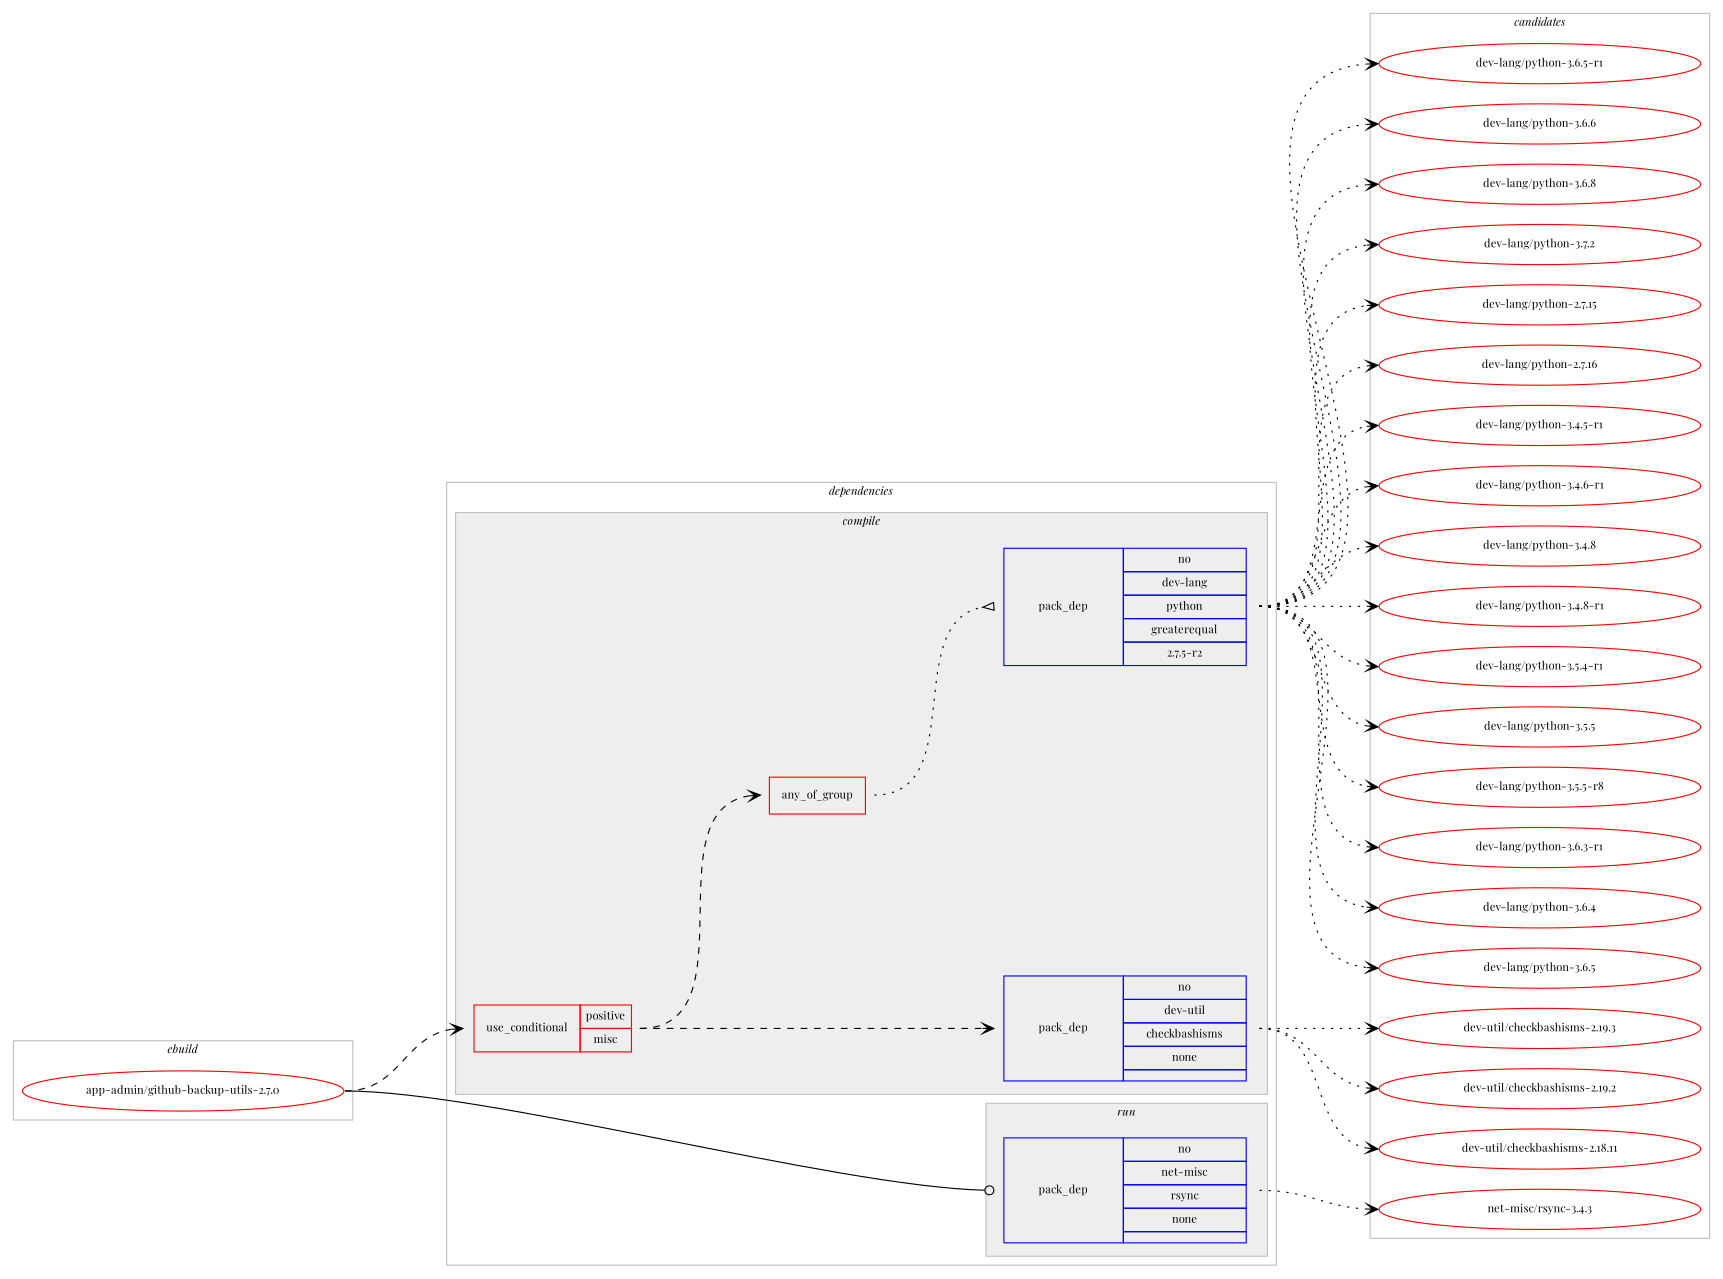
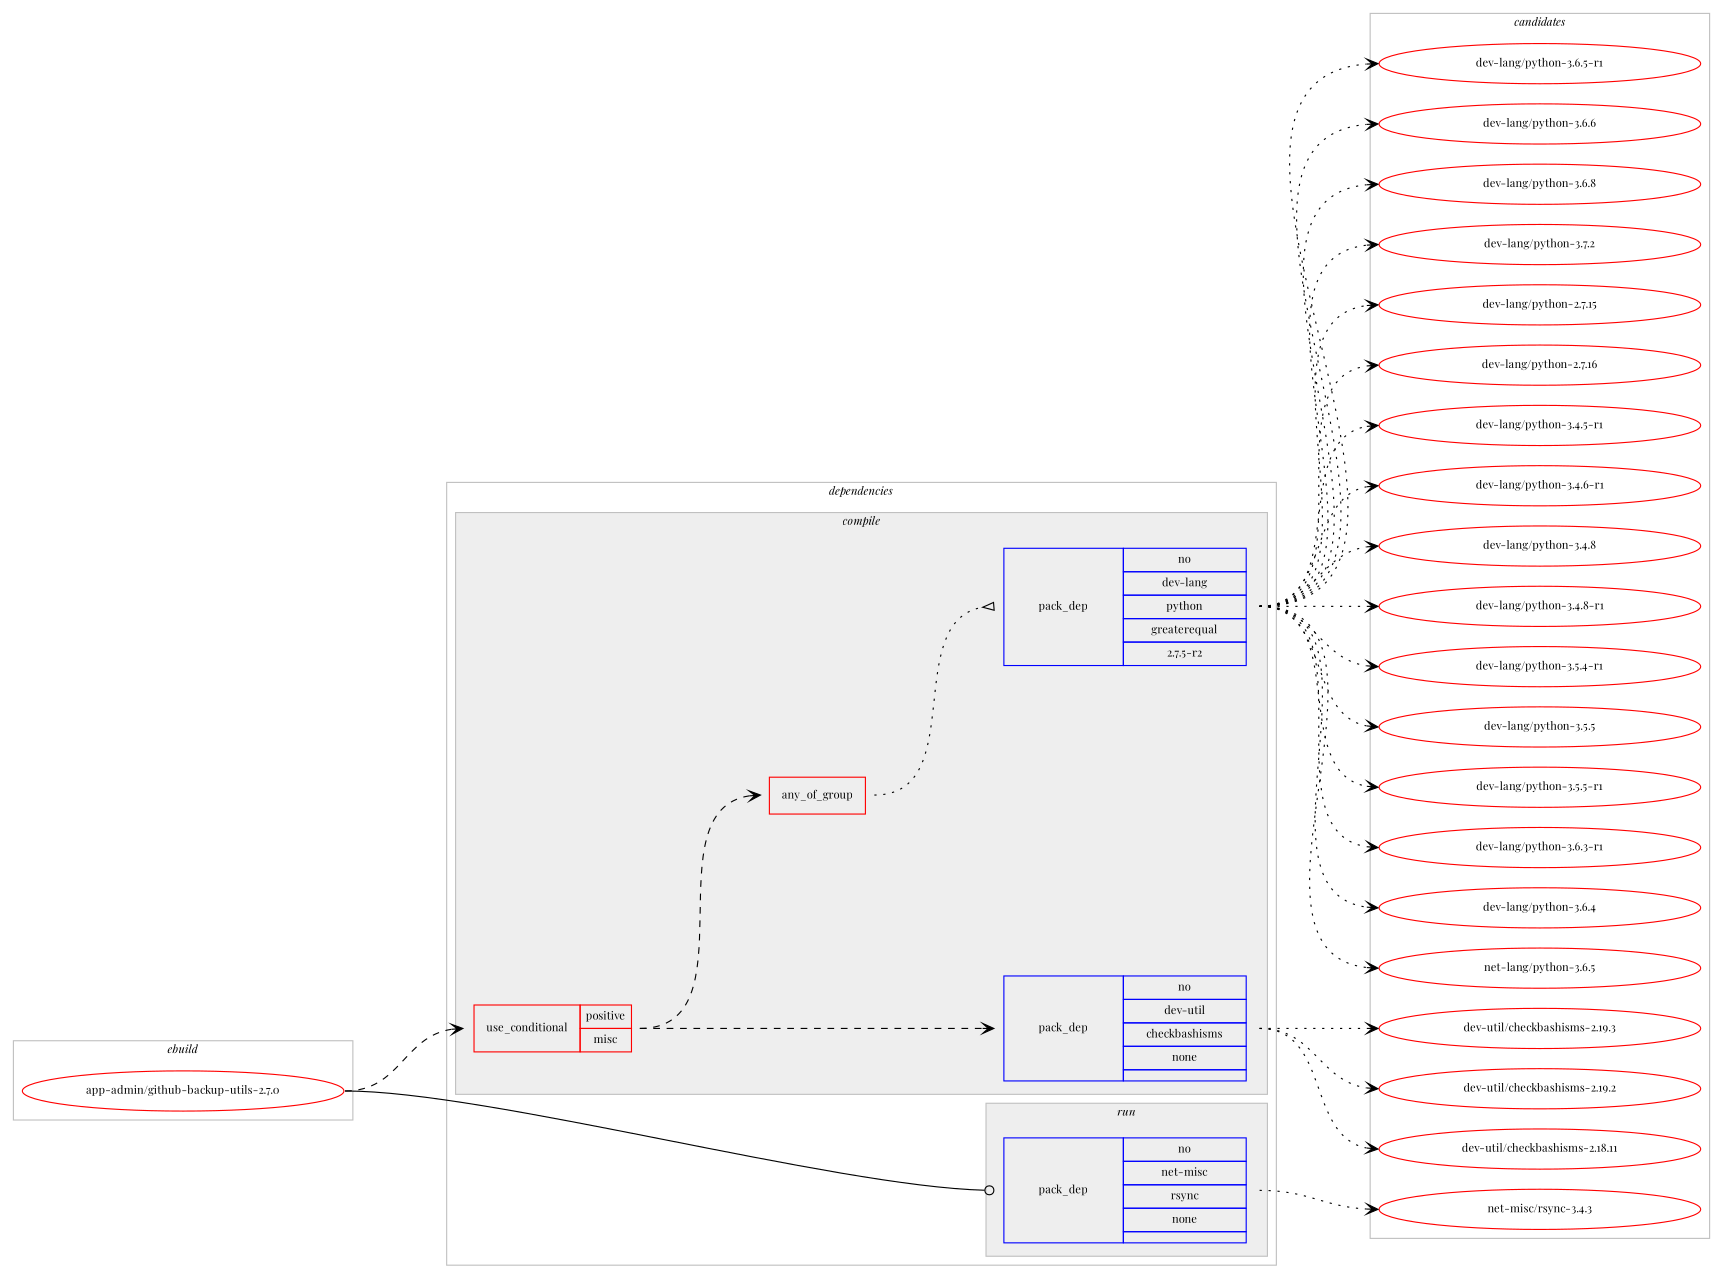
node "dev-lang/python-3.5.5-r8": label "dev-lang/python-3.5.5-r8" -> "dev-lang/python-3.5.5-r1"
node "dev-lang/python-3.6.5": label "dev-lang/python-3.6.5" -> "net-lang/python-3.6.5"
